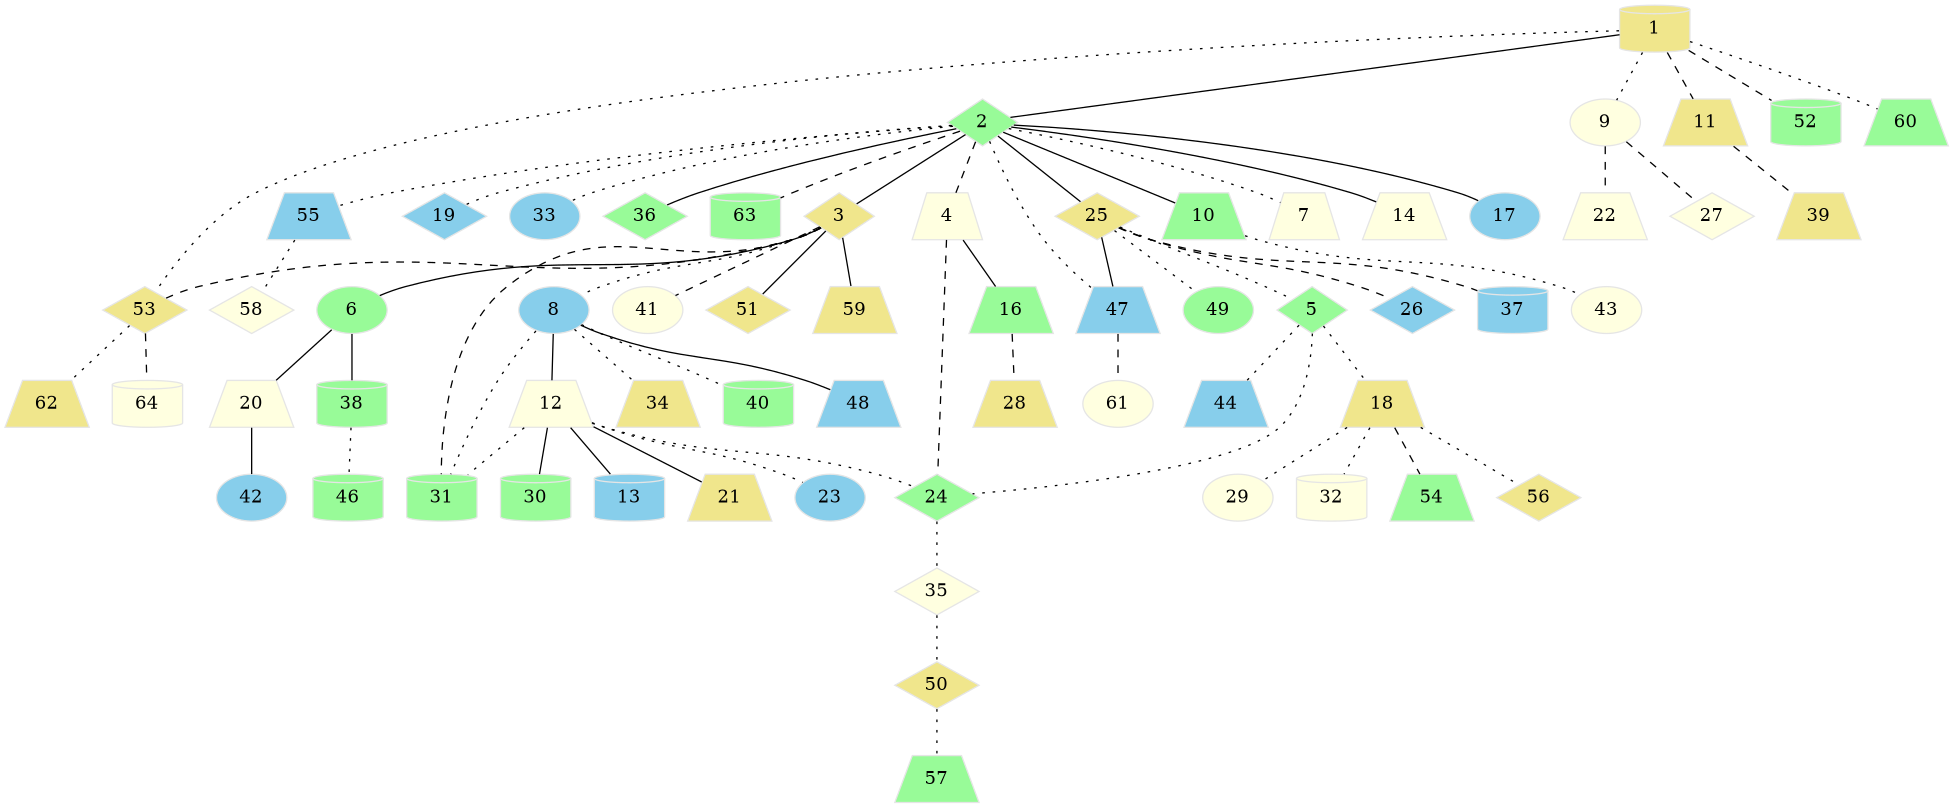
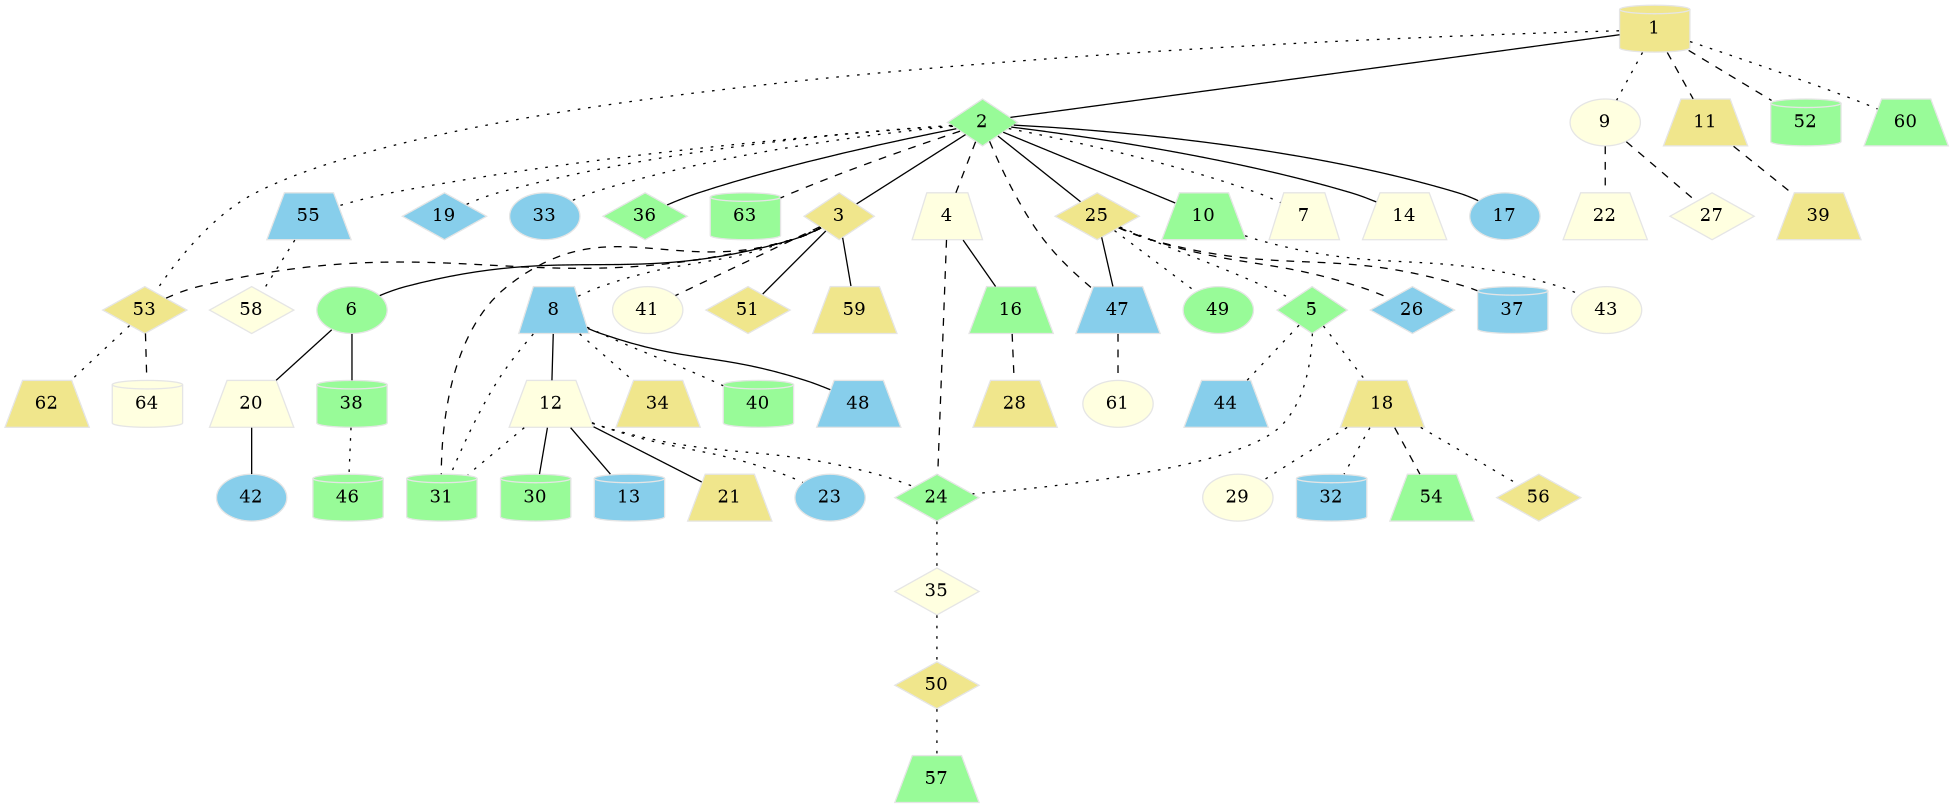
edge "2" -- "47": style dotted -> dashed
node "8": shape ellipse -> trapezium
node "32": fillcolor lightyellow -> skyblue
